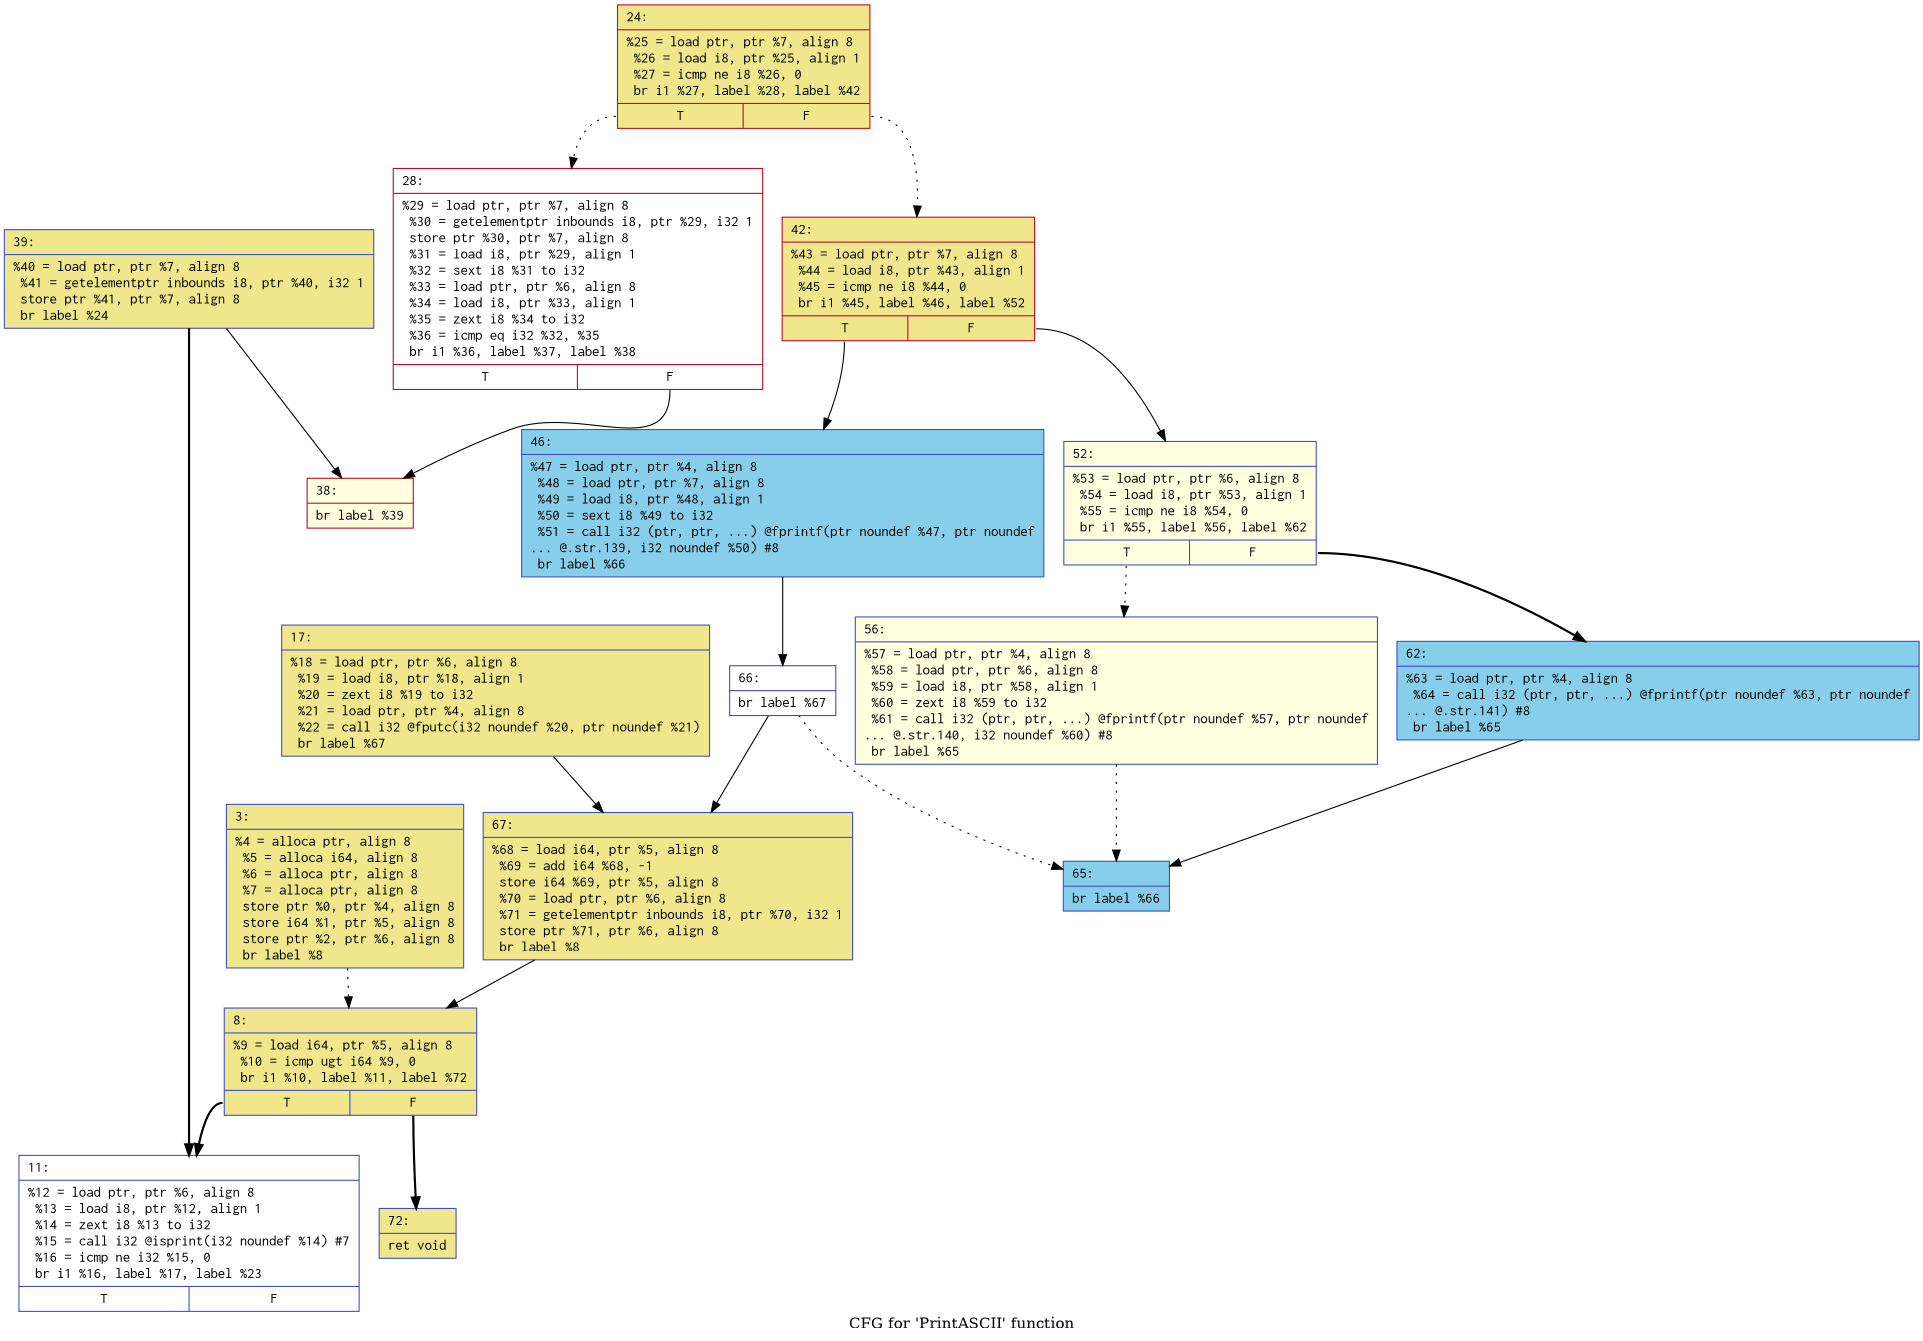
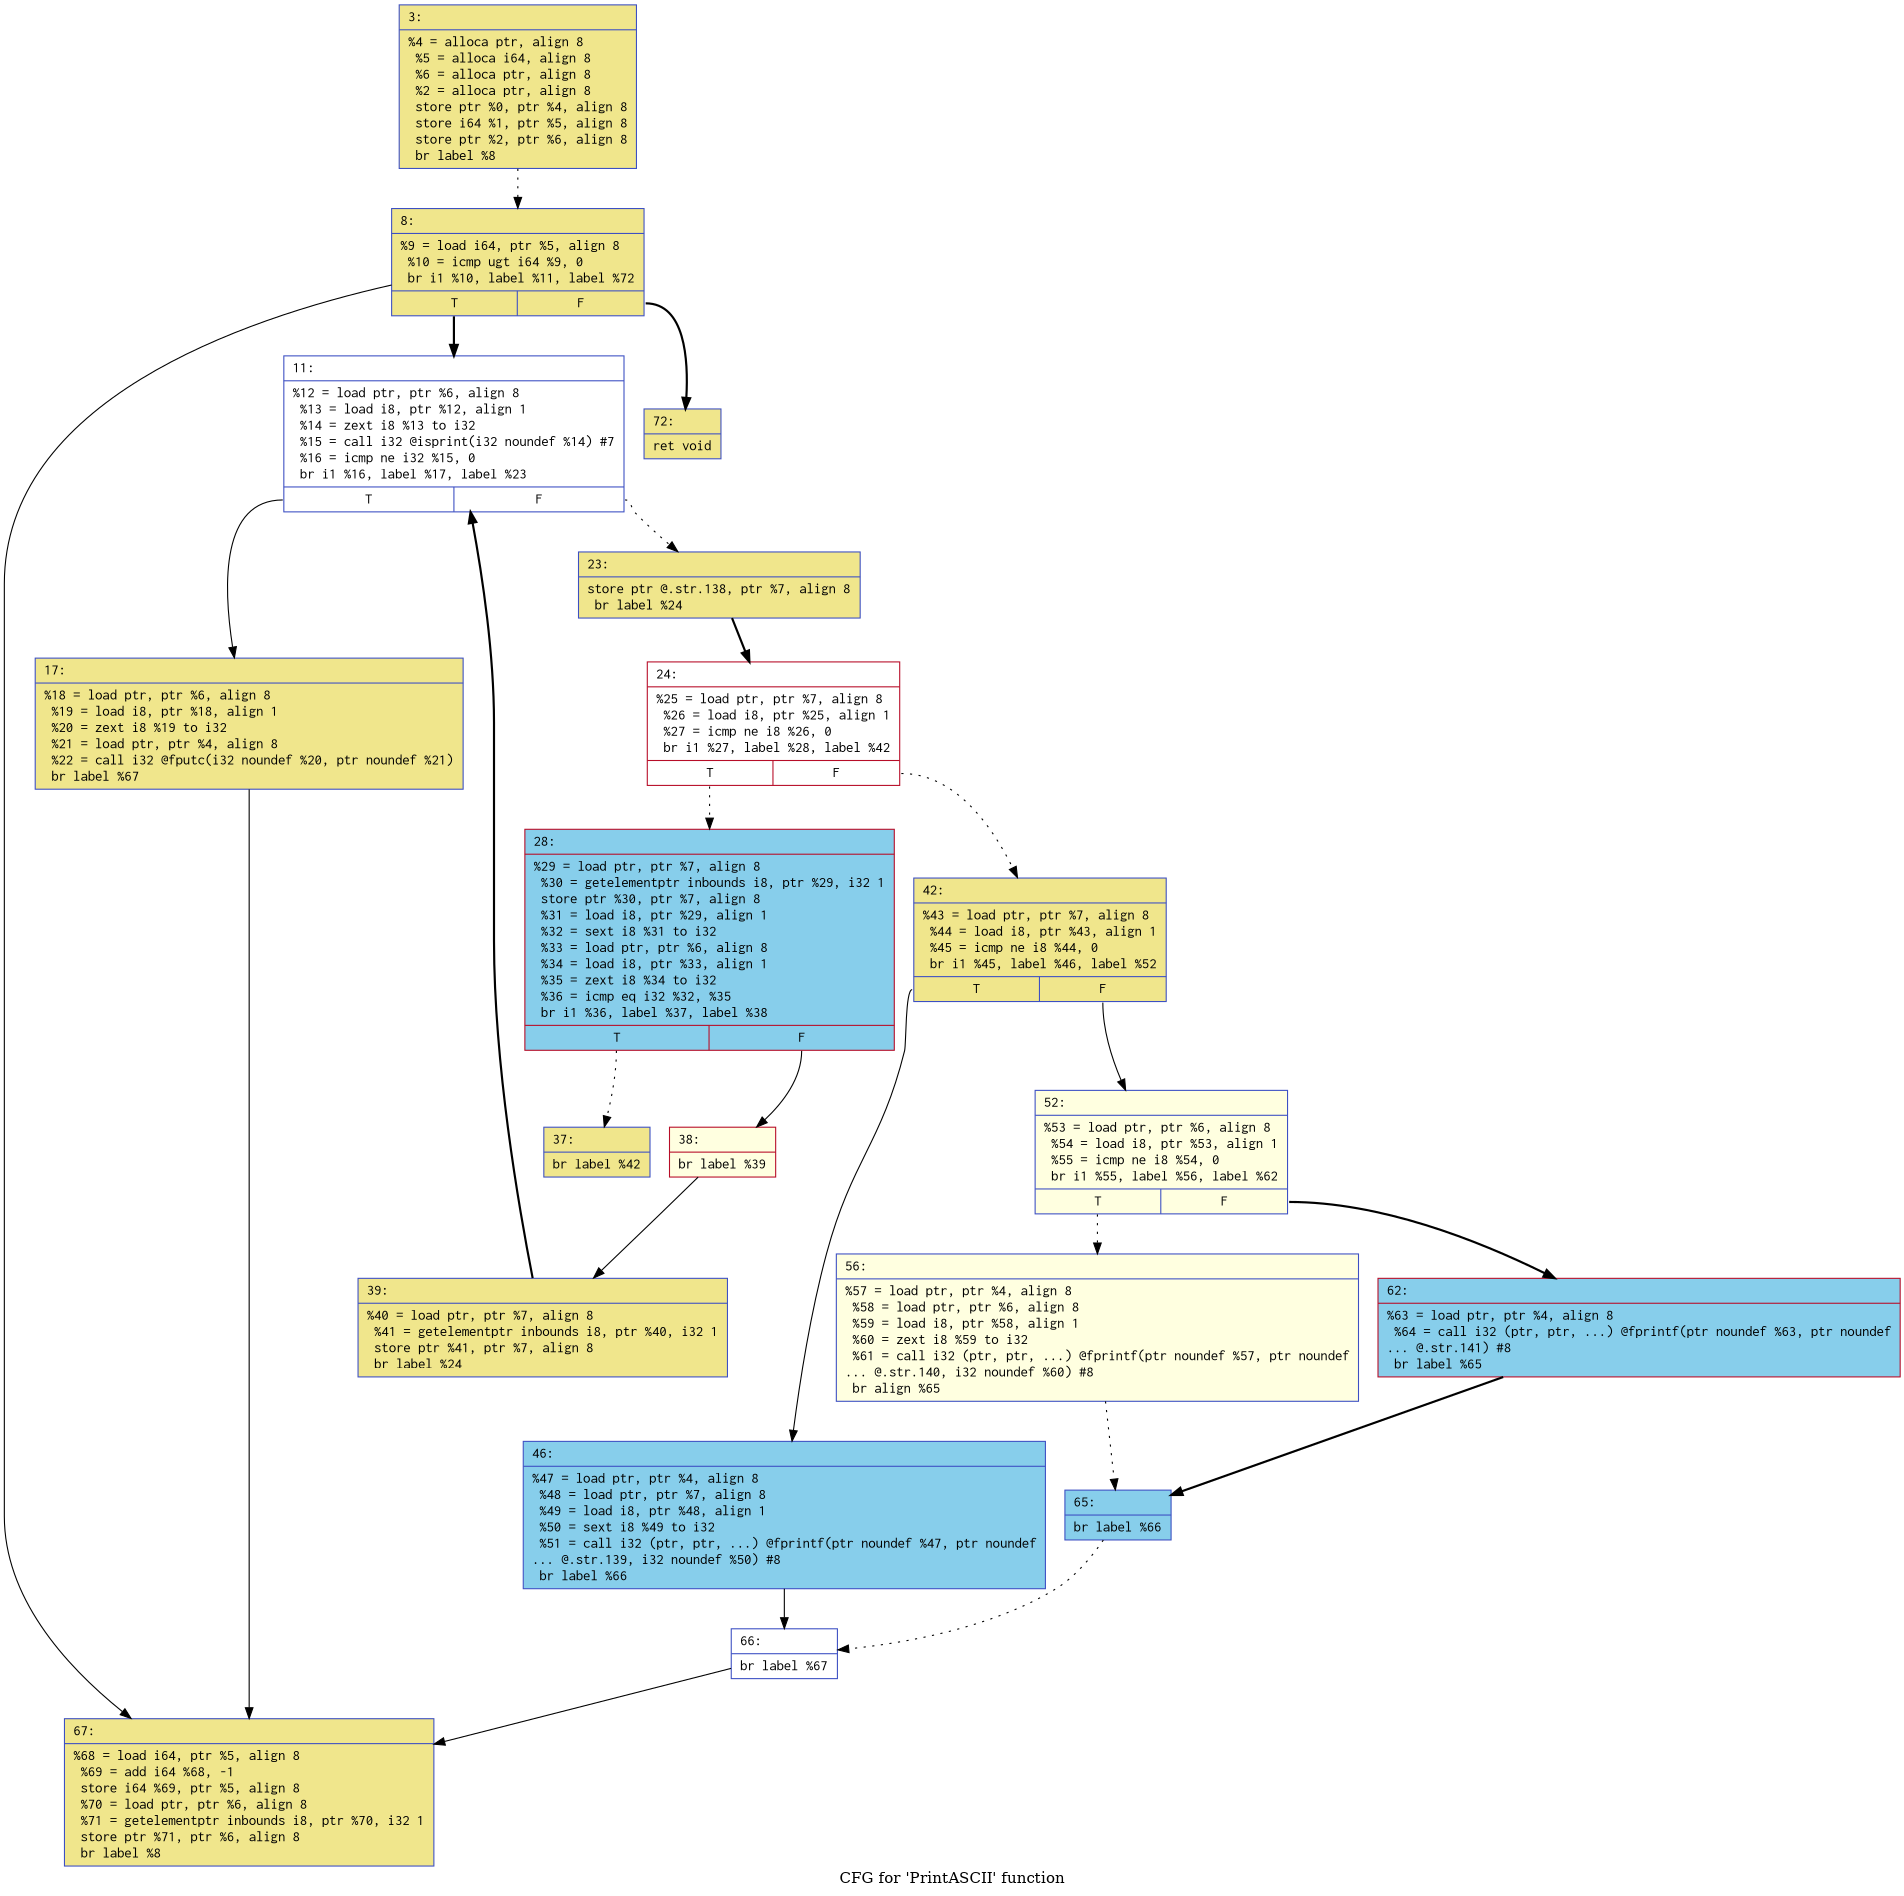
node "24:": fillcolor khaki -> white
node "28:": fillcolor white -> skyblue
node "42:": color #b70d28ff -> #3d50c3ff
edge "39:" -> "38:": reversed
edge "11:" -> "17:": added
node "23:": added
node "62:": color #3d50c3ff -> #b70d28ff
node "56:": text "br label %65" -> "br align %65"
edge "62:" -> "65:": style solid -> bold
edge "66:" -> "65:": reversed
node "3:": text "%7 = alloca ptr, align 8" -> "%2 = alloca ptr, align 8"
edge "67:" -> "8:": reversed
node "37:": added
